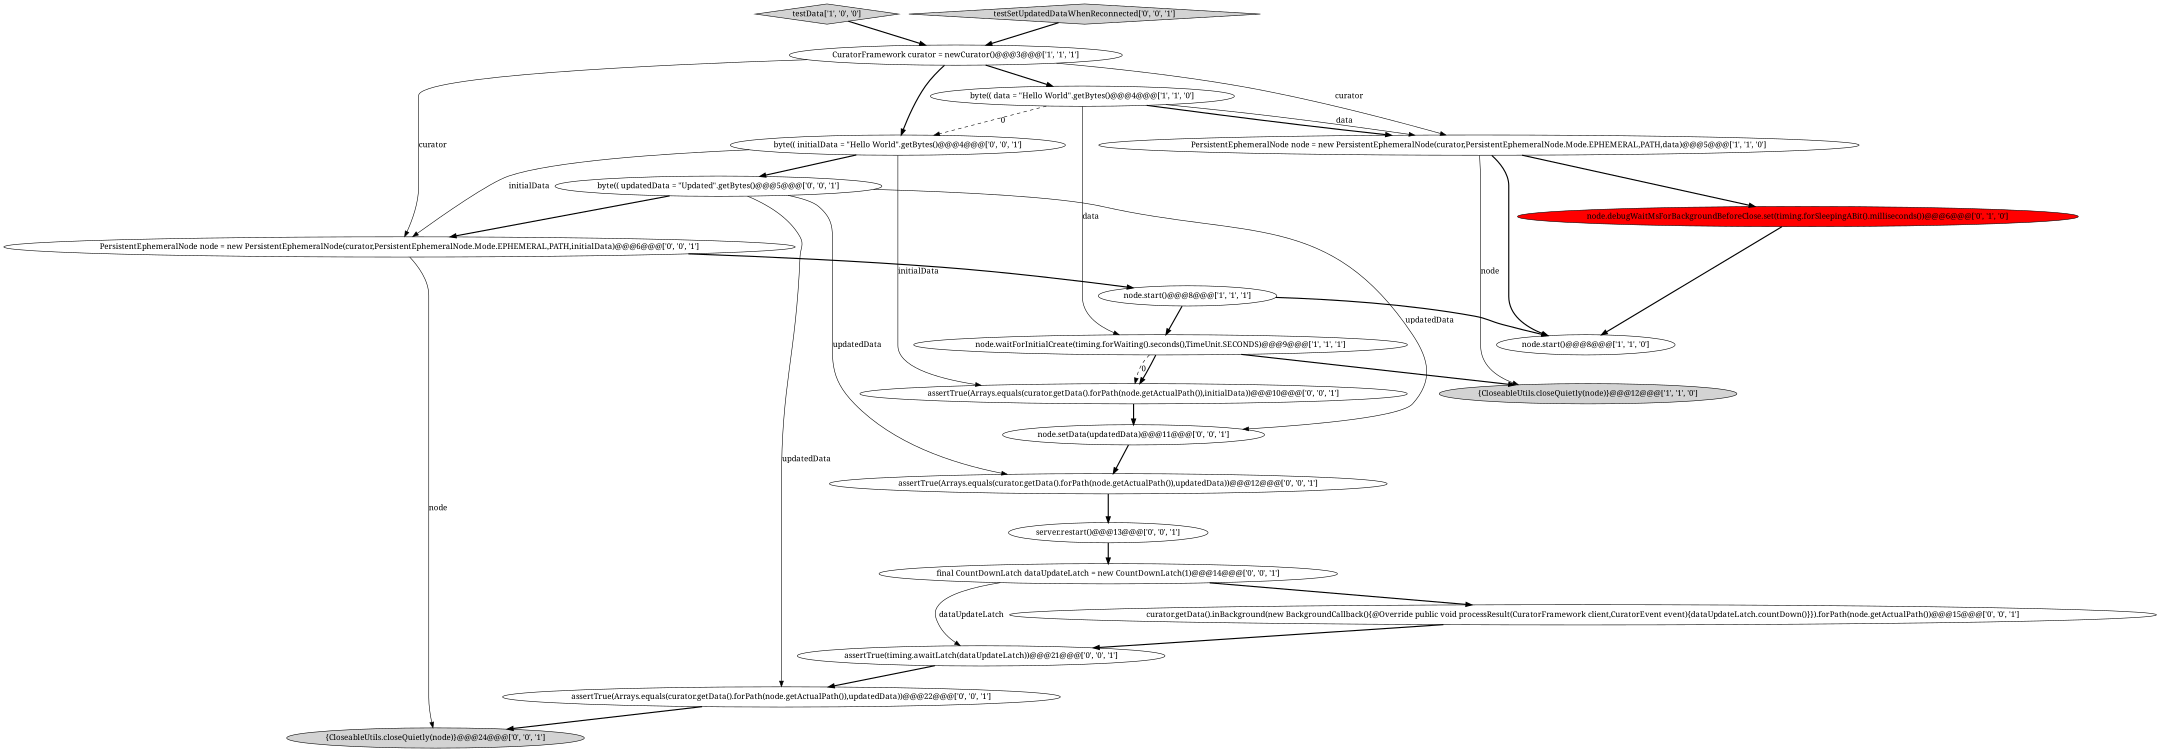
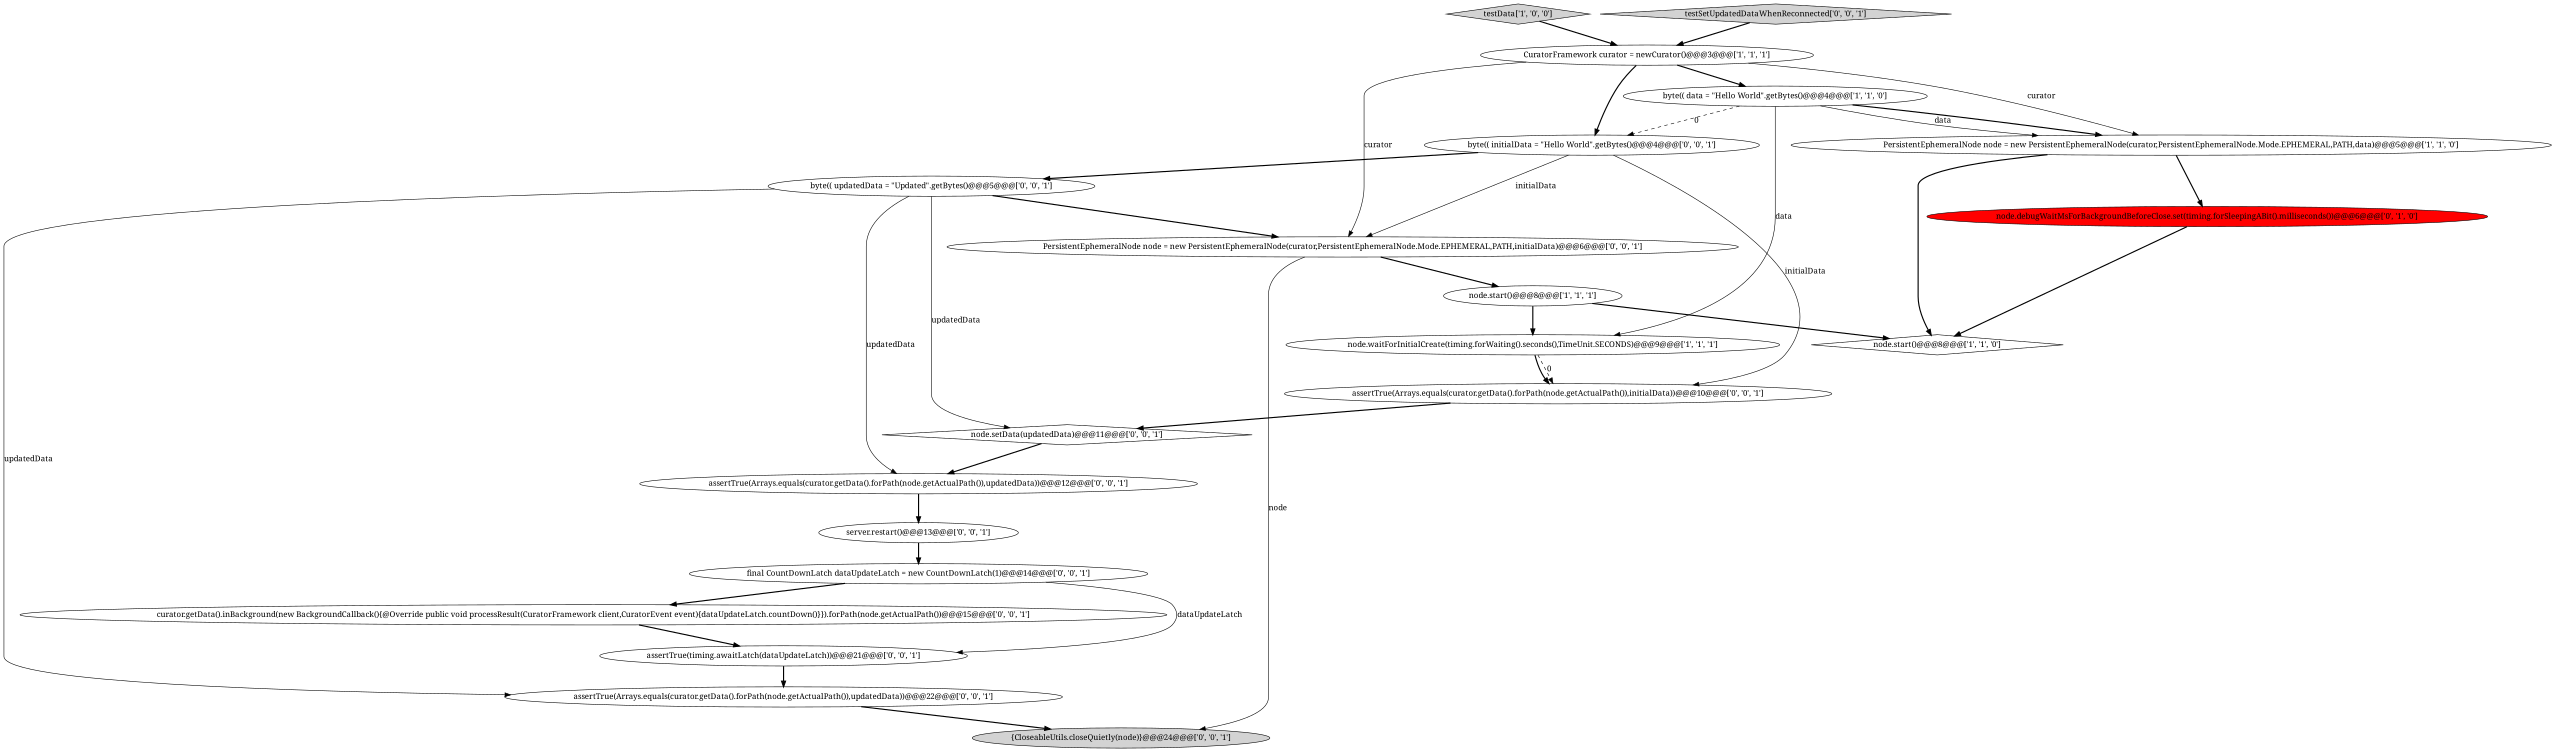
node "node.start()@@@8@@@['1', '1', '0']": shape ellipse -> diamond
node "{CloseableUtils.closeQuietly(node)}@@@12@@@['1', '1', '0']": removed
node "node.setData(updatedData)@@@11@@@['0', '0', '1']": shape ellipse -> diamond
